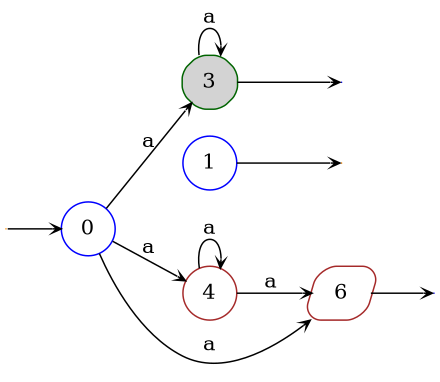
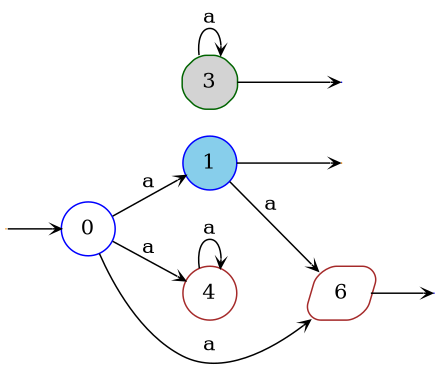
edge "0" -> "3": now "0" -> "1"
node "1": fillcolor white -> skyblue
edge "4" -> "6": now "1" -> "6"
